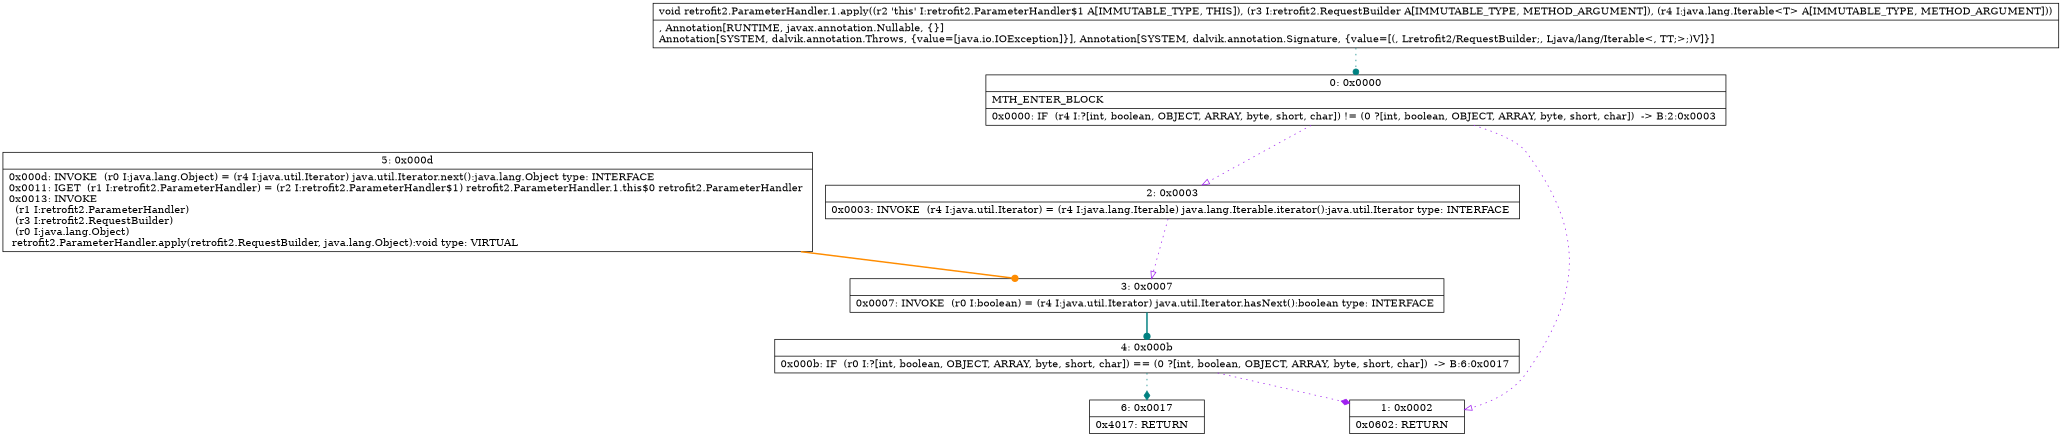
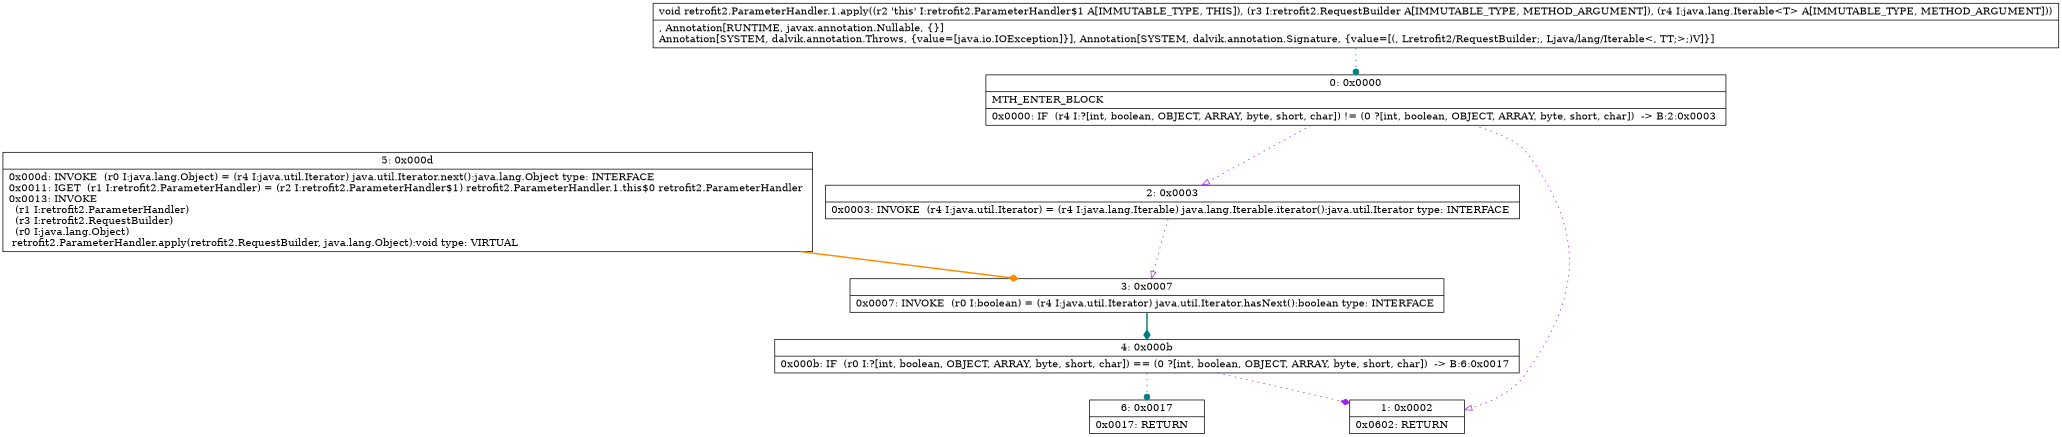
edge "5: 0x000d" -> "3: 0x0007": arrowhead dot -> diamond
edge "3: 0x0007" -> "4: 0x000b": arrowhead dot -> diamond
edge "4: 0x000b" -> "6: 0x0017": arrowhead diamond -> dot
node "6: 0x0017": text "0x4017: RETURN" -> "0x0017: RETURN"
